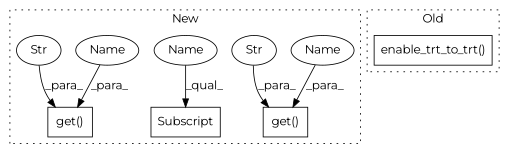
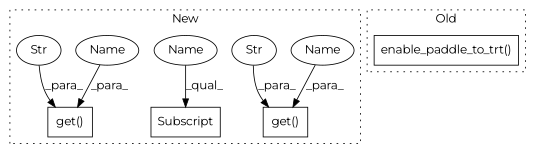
node "enable_trt_to_trt()": label "enable_trt_to_trt()" -> "enable_paddle_to_trt()"
